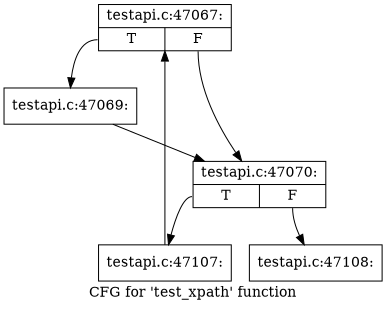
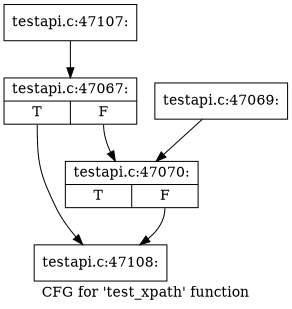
edge "testapi.c:47067:" -> "testapi.c:47069:": now "testapi.c:47067:" -> "testapi.c:47108:"
edge "testapi.c:47070:" -> "testapi.c:47107:": removed
